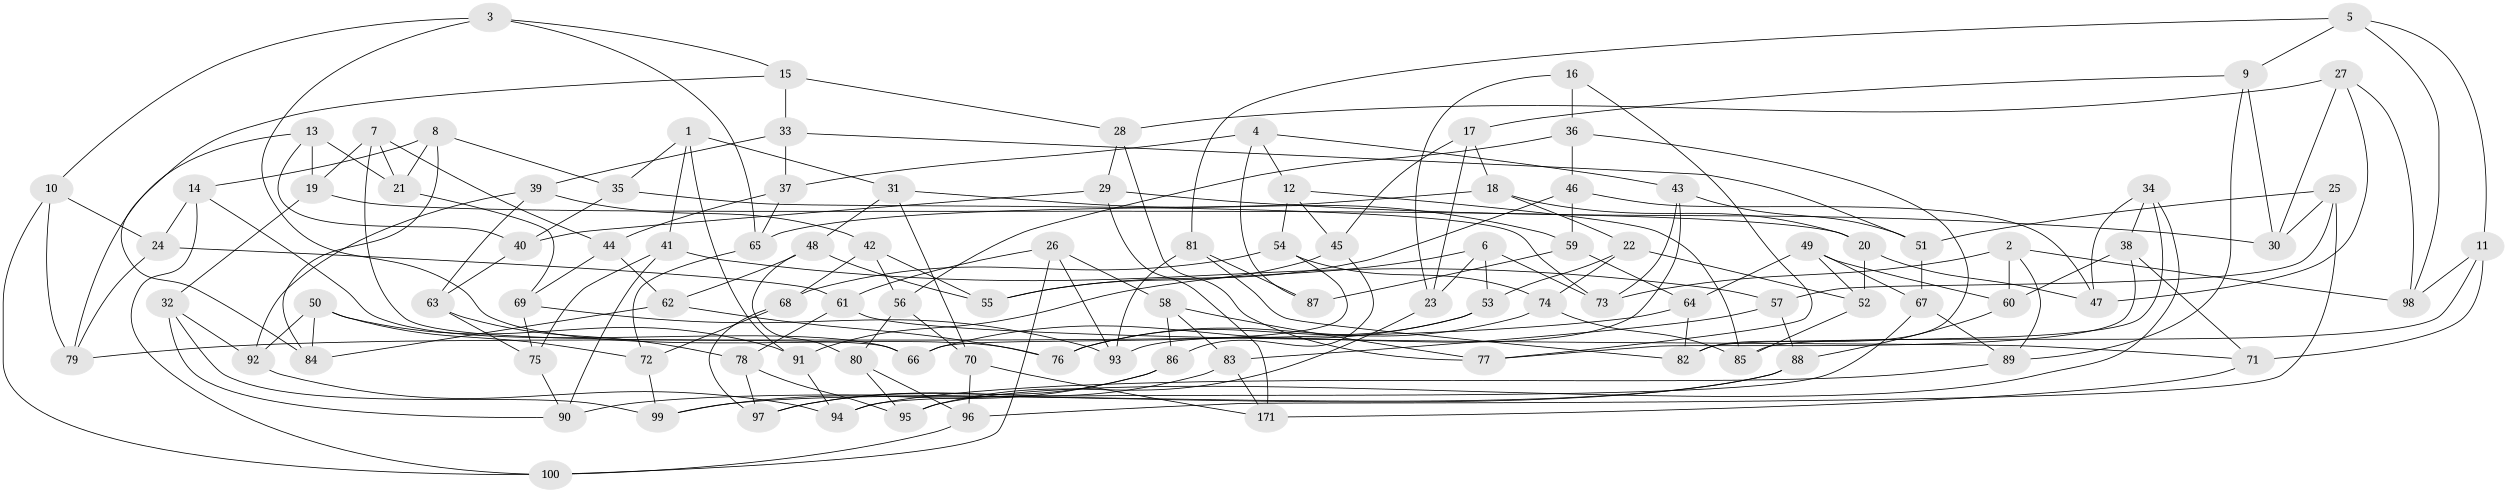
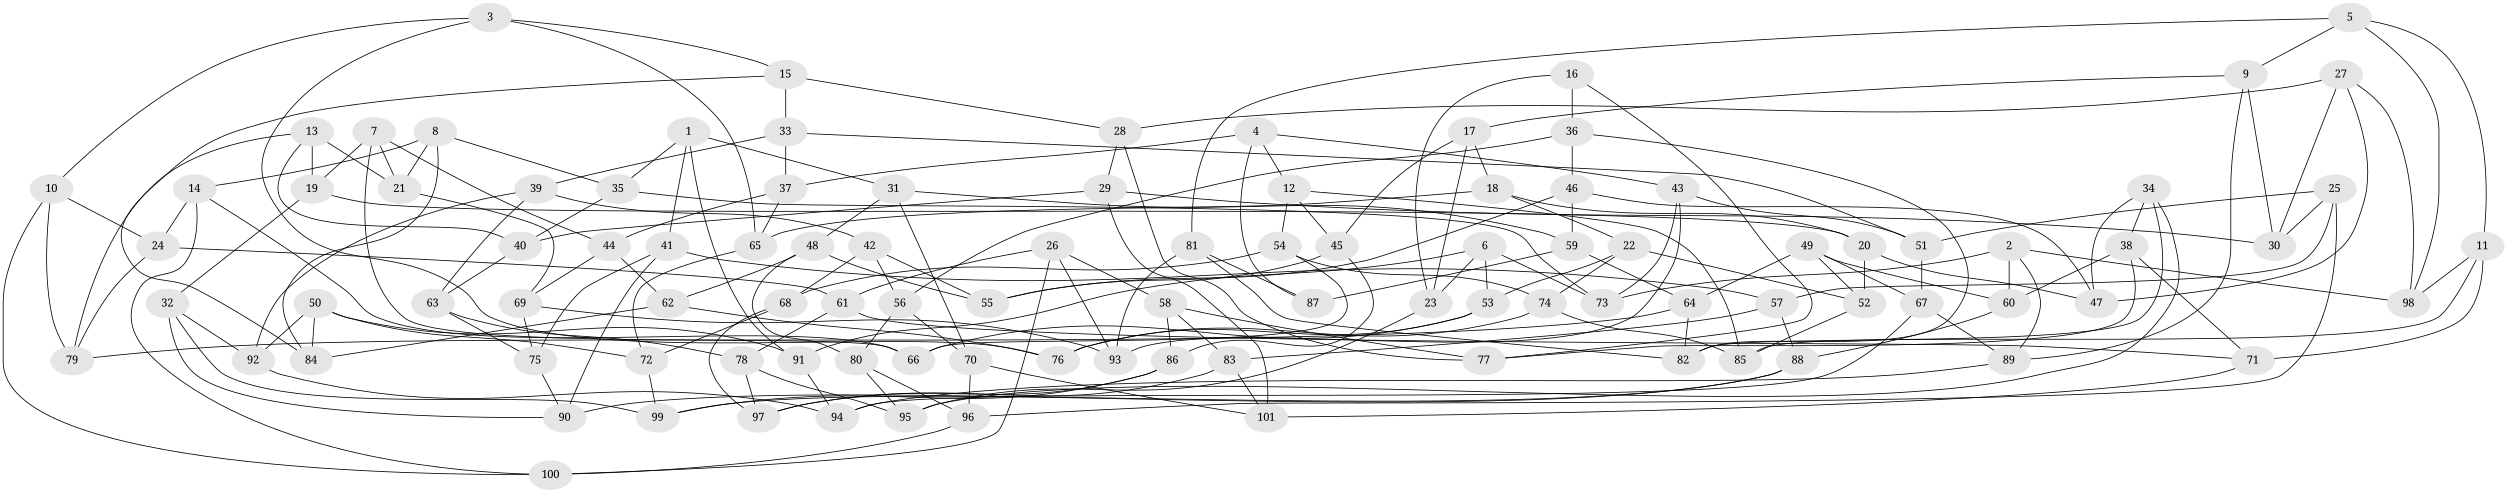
node "171": label "171" -> "101"
